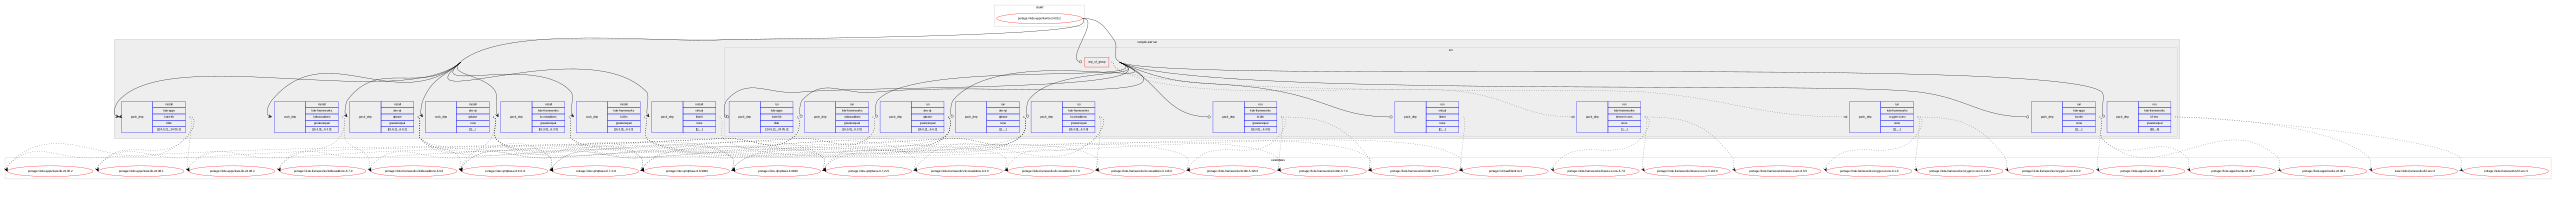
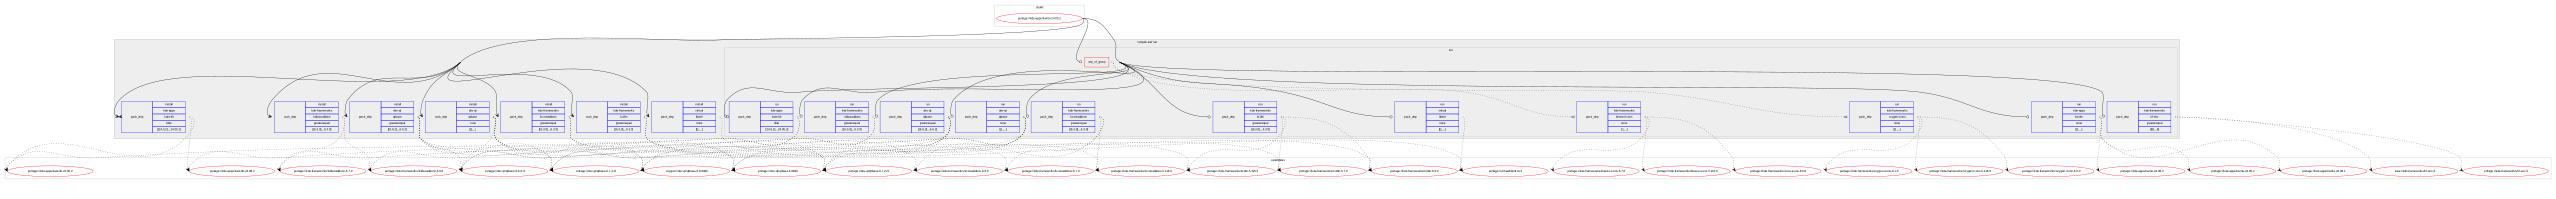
node "portage://kde-apps/kate-lib-24.08.1": removed
node "portage://dev-qt/qtbase-6.8.9999": label "portage://dev-qt/qtbase-6.8.9999" -> "oxygen://dev-qt/qtbase-6.8.9999"
node "portage://kde-frameworks/breeze-icons-6.6.0": label "portage://kde-frameworks/breeze-icons-6.6.0" -> "portage://kde-frameworks/icons-icons-6.6.0"
